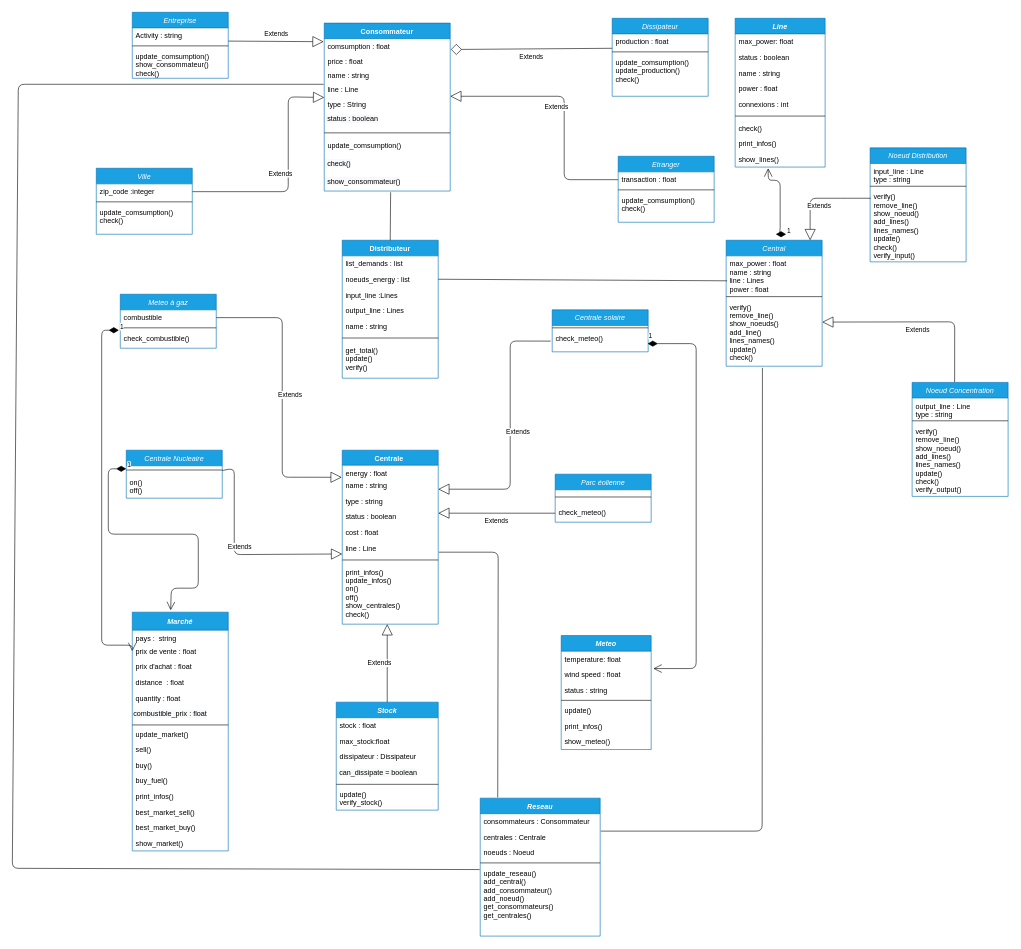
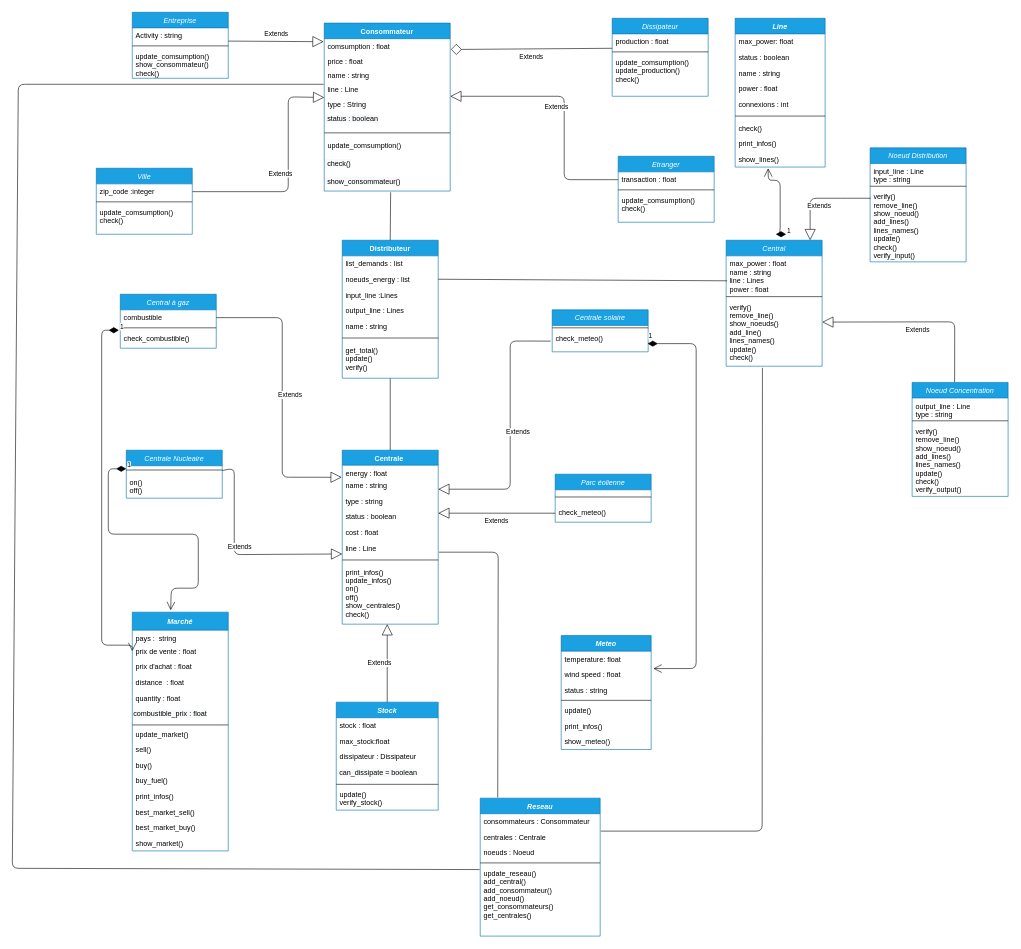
node "Meteo à gaz": label "Meteo à gaz" -> "Central à gaz"
edge "Distributeur" -- "Centrale": added
